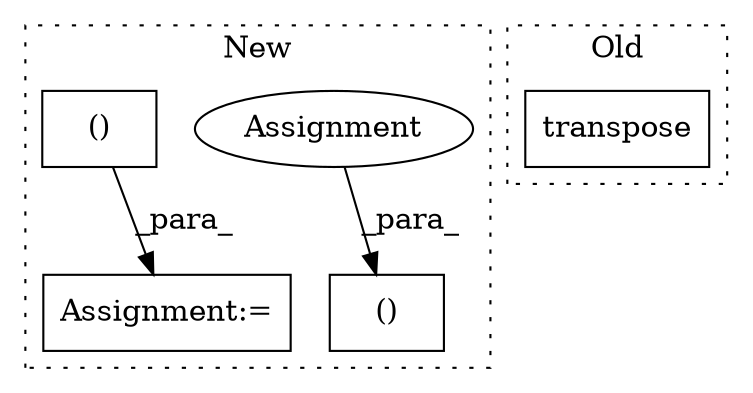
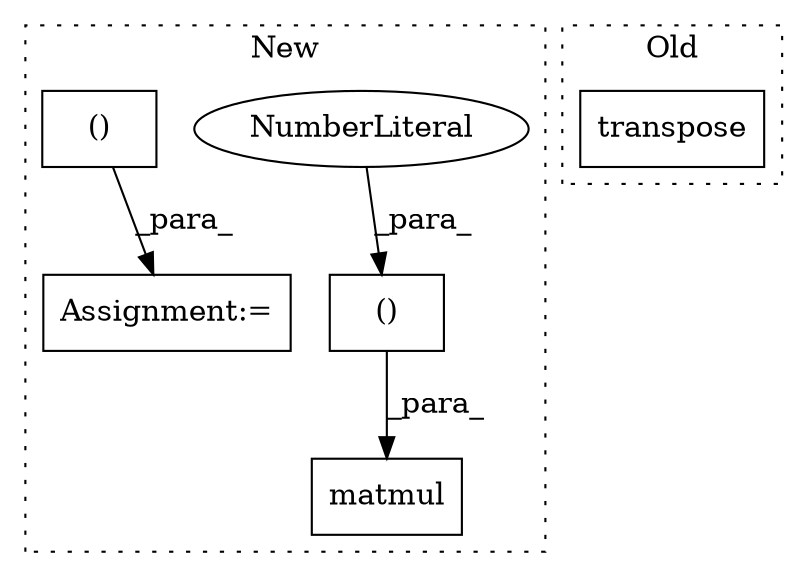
node "Assignment": label "Assignment" -> "NumberLiteral"
node "matmul": added
